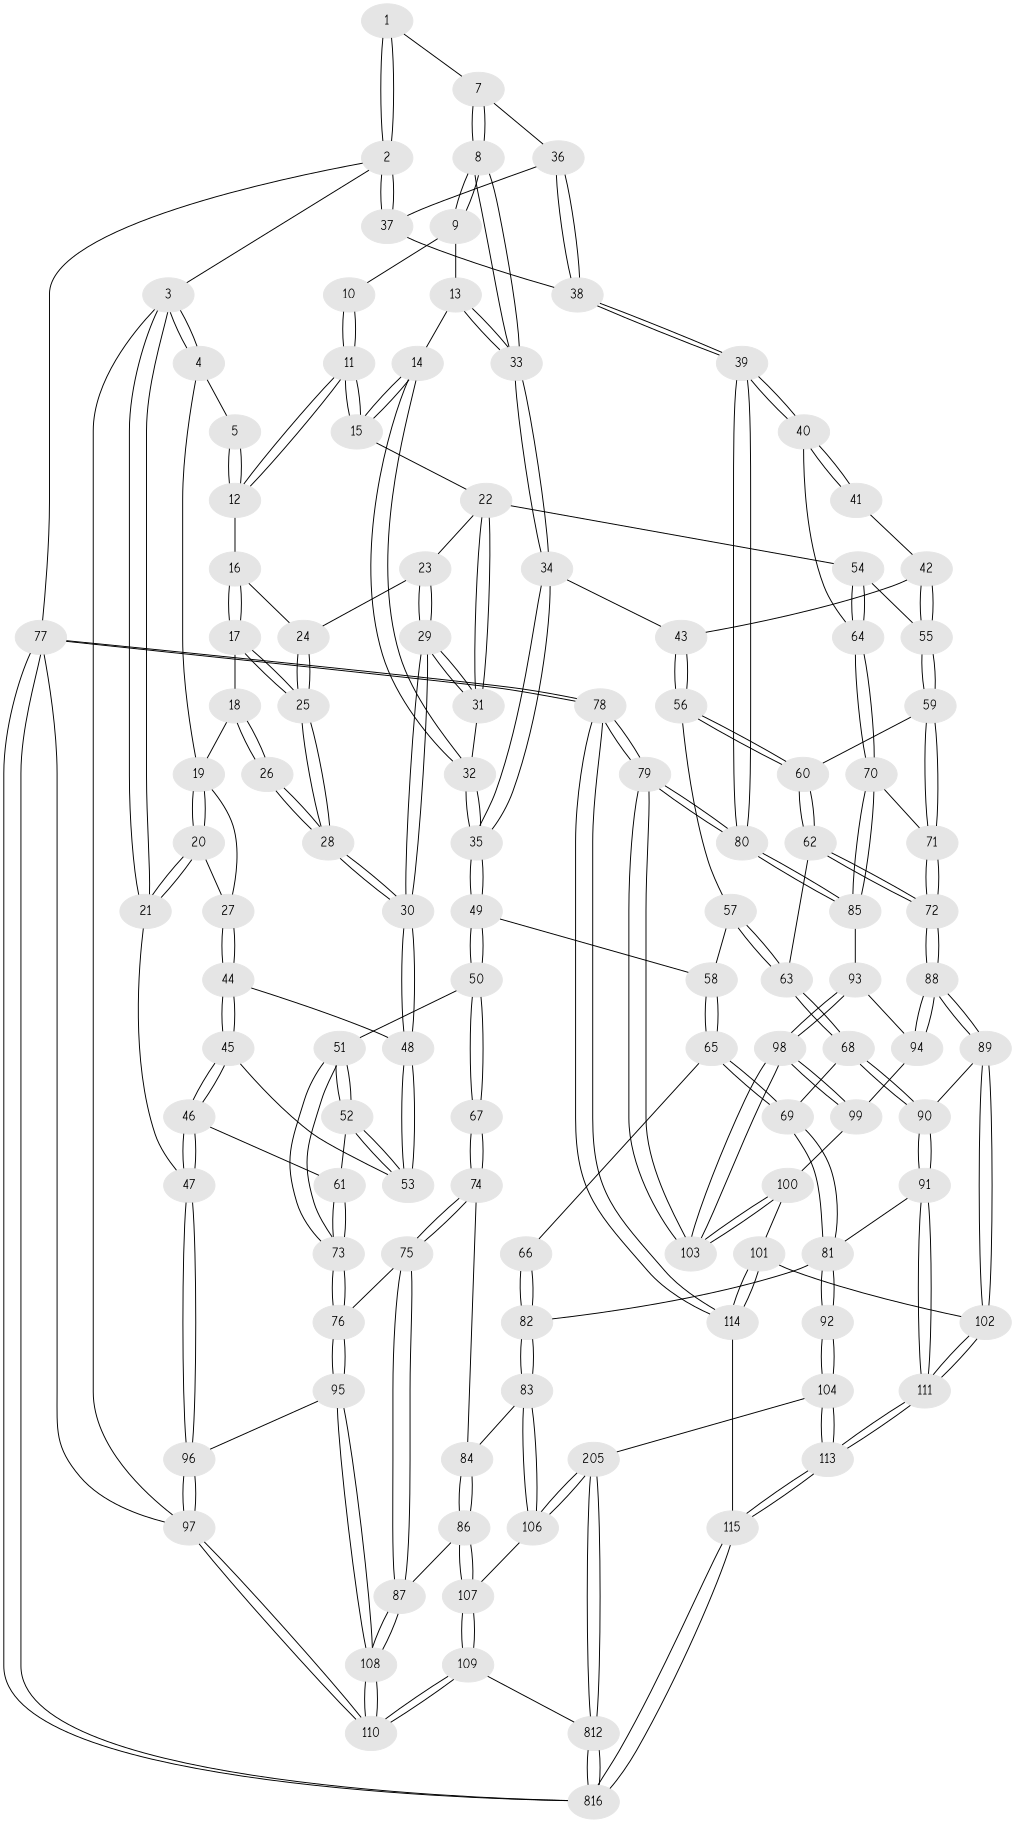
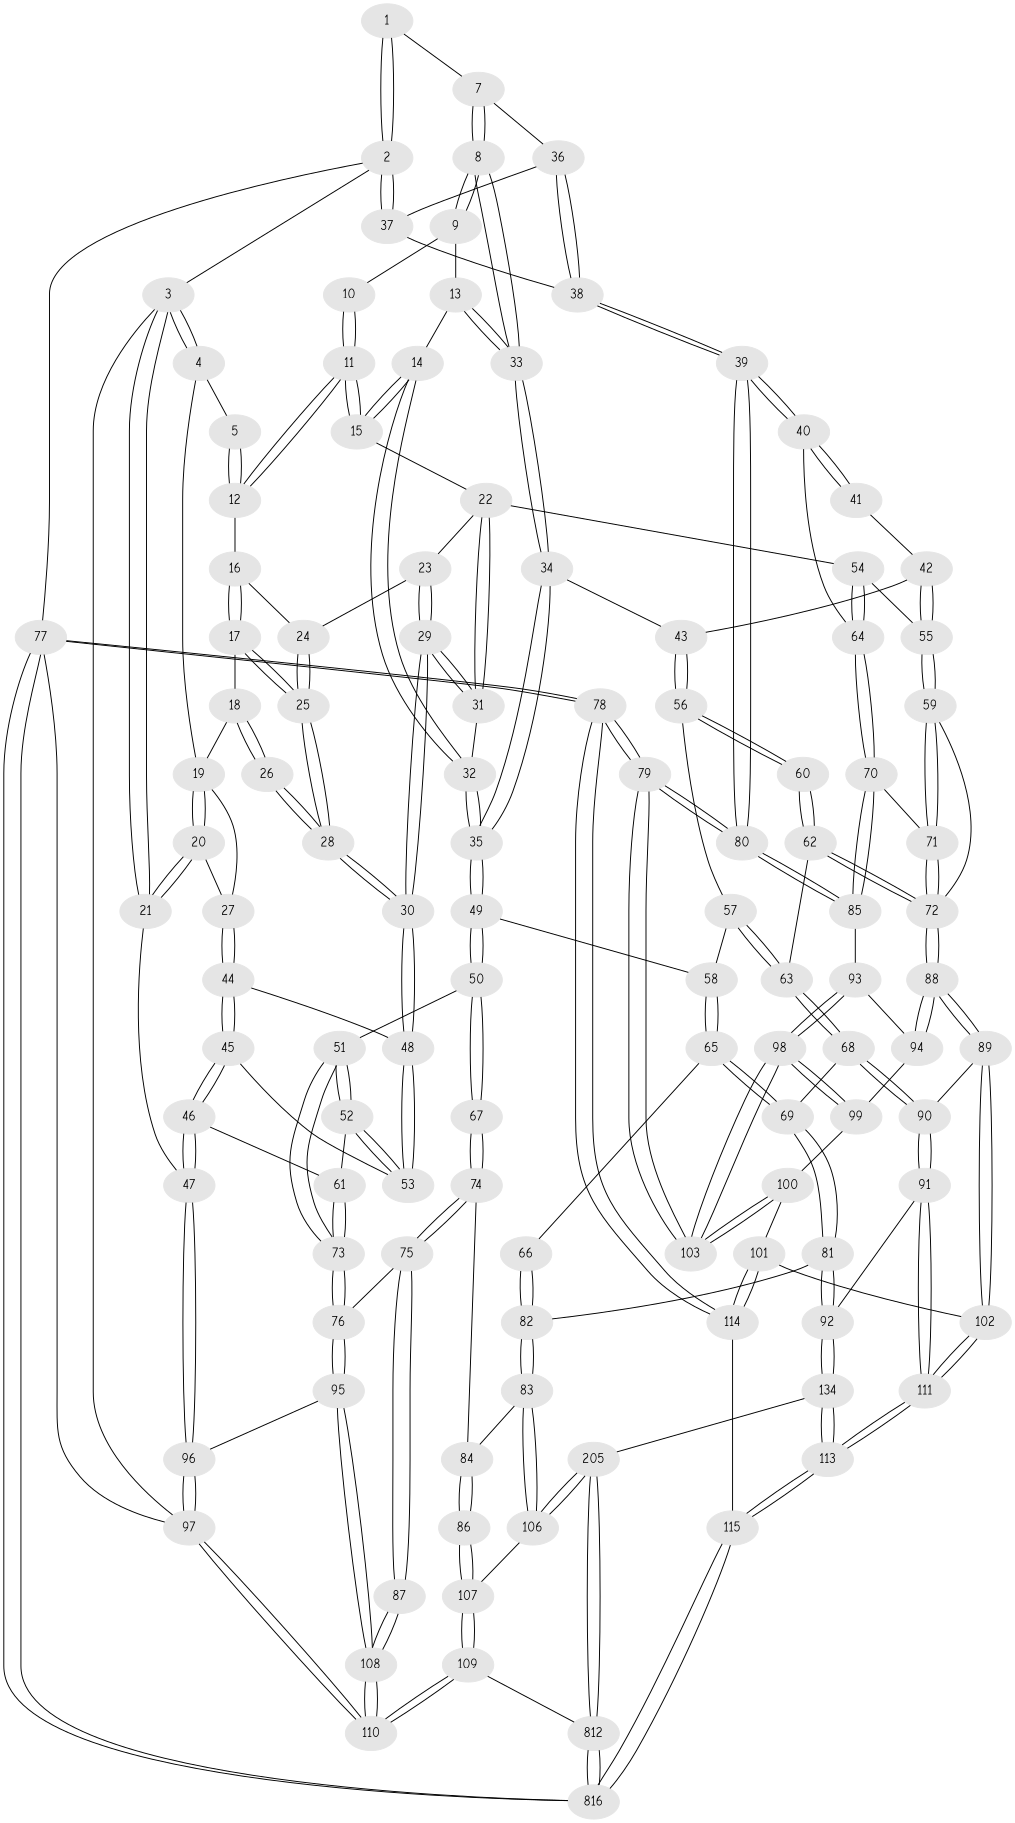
edge "59" -- "60": now "59" -- "72"
edge "91" -- "81": now "91" -- "92"
node "104": label "104" -> "134"
edge "86" -- "87": removed
